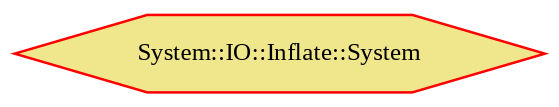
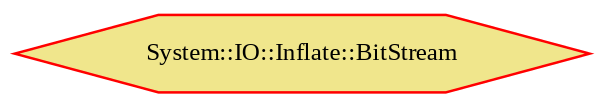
node "System::IO::Inflate::System": label "System::IO::Inflate::System" -> "System::IO::Inflate::BitStream"
